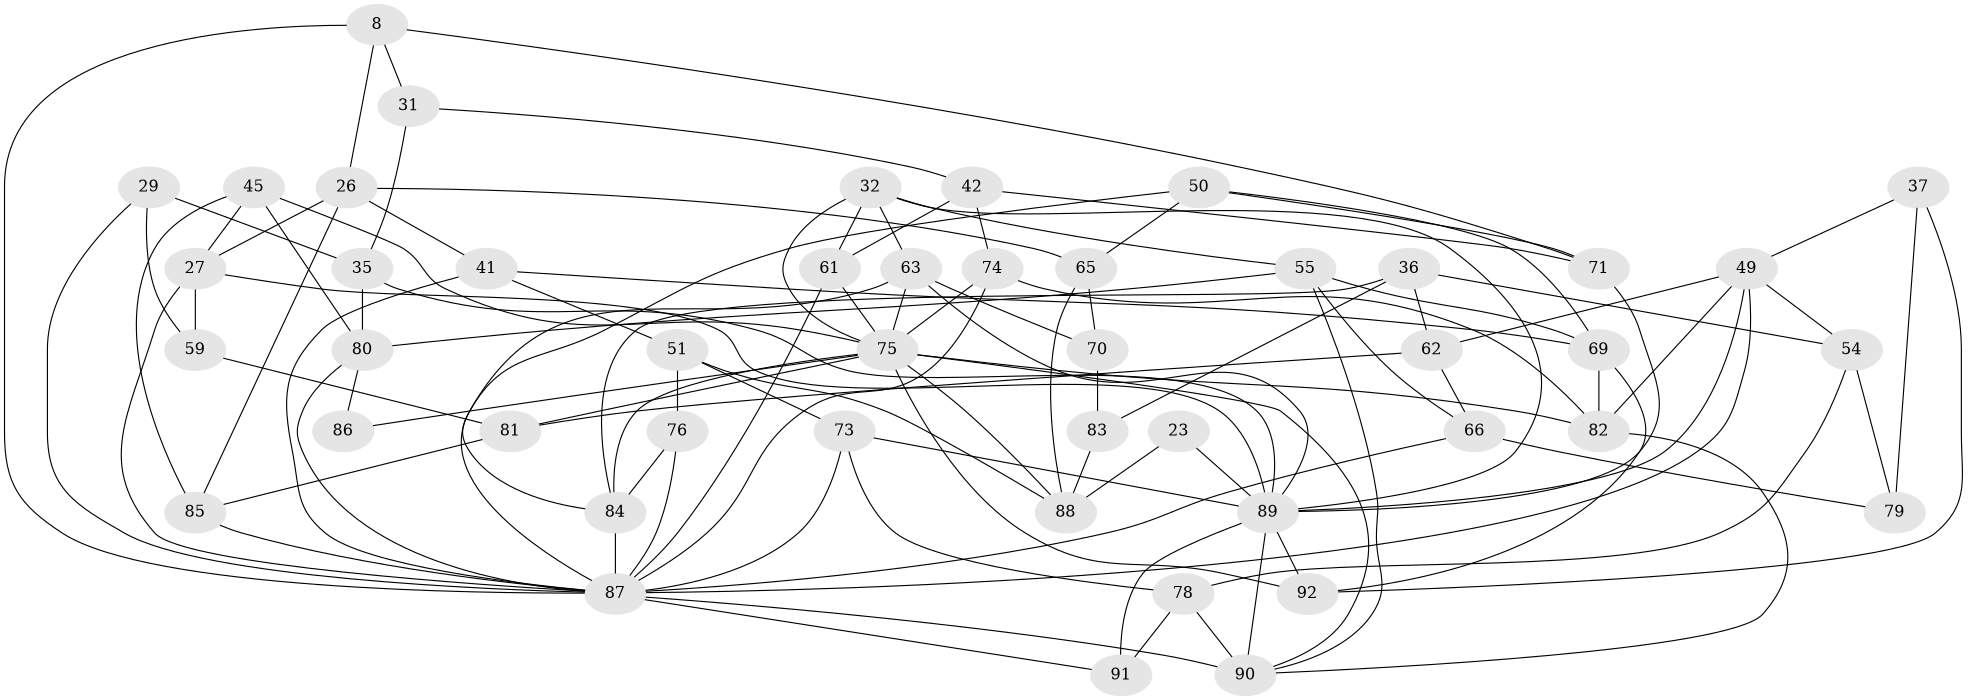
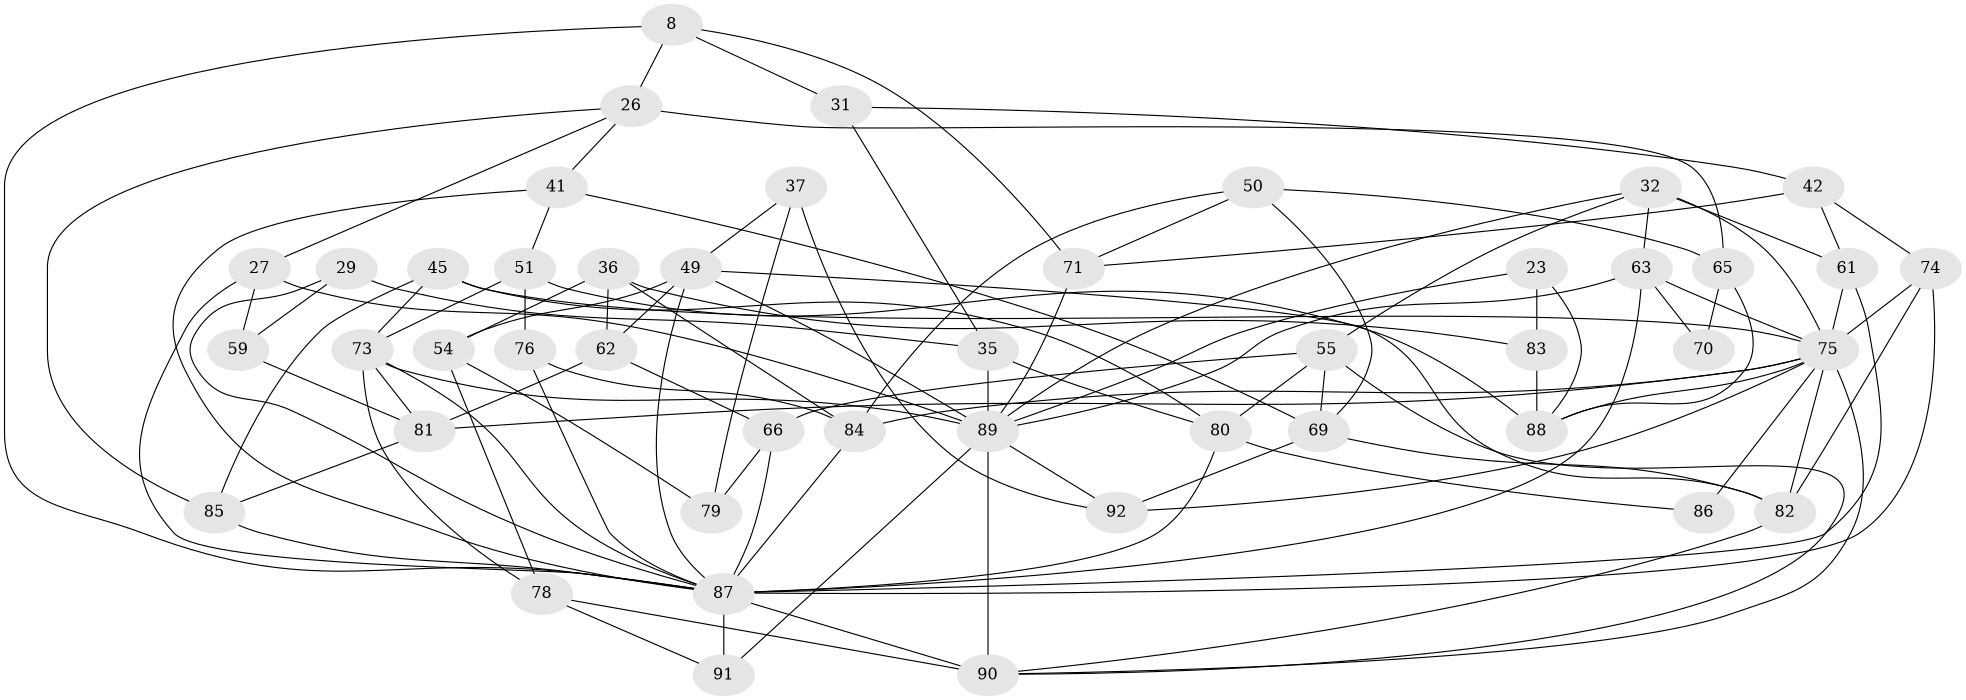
edge "45" -- "27": now "45" -- "73"
edge "73" -- "81": added
edge "70" -- "83": now "23" -- "83"
